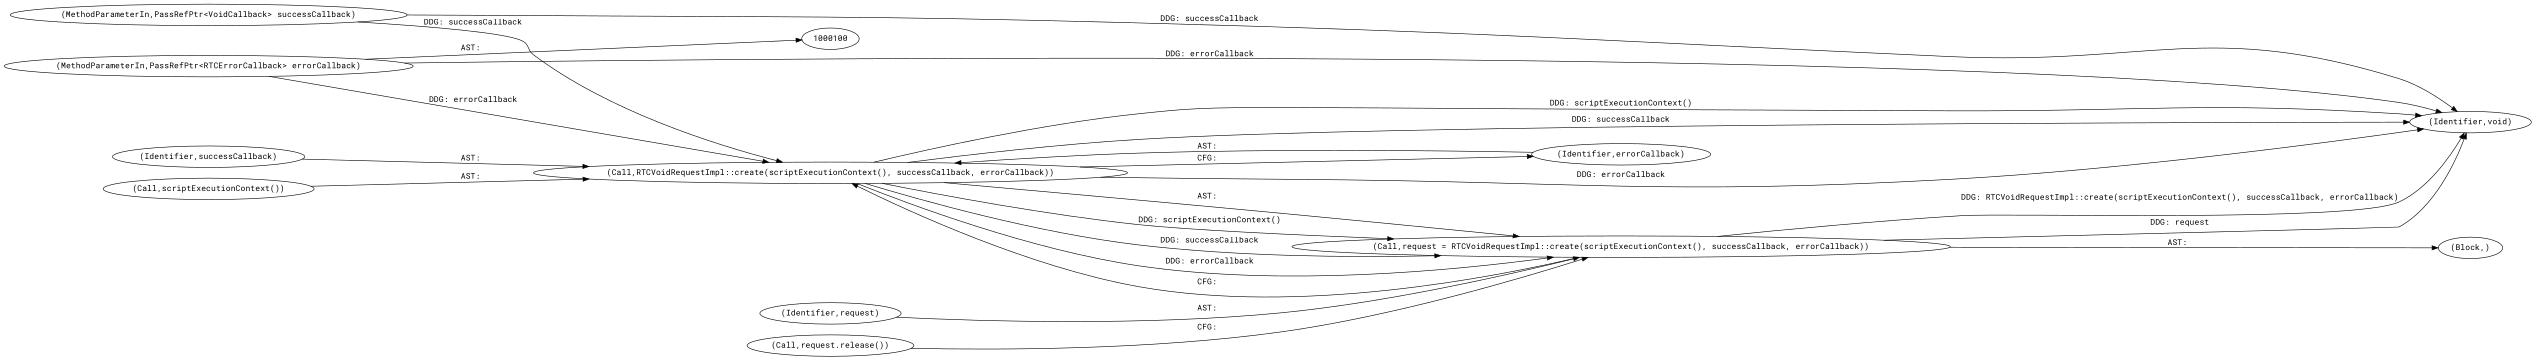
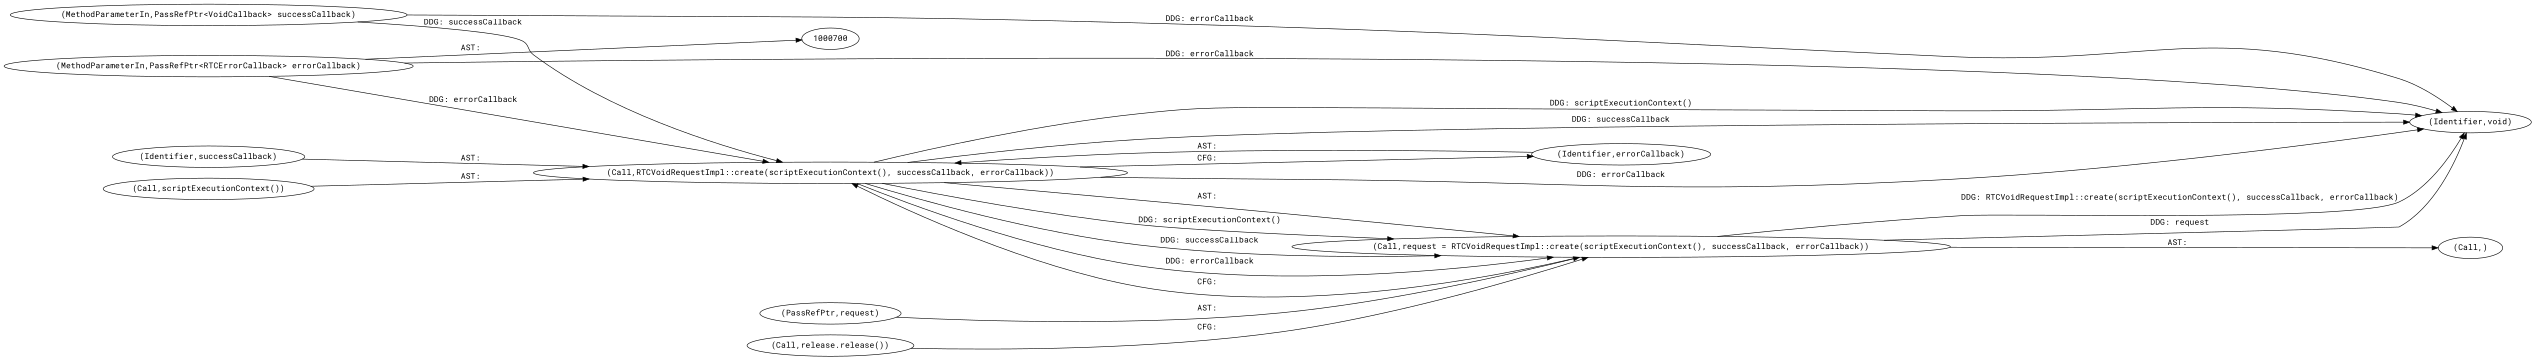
edge "(MethodParameterIn,PassRefPtr<VoidCallback> successCallback)" -> "(Identifier,void)": label "DDG: successCallback" -> "DDG: errorCallback"
node "1000100": label "1000100" -> "1000700"
node "(Block,)": label "(Block,)" -> "(Call,)"
node "(Identifier,request)": label "(Identifier,request)" -> "(PassRefPtr,request)"
node "(Call,request.release())": label "(Call,request.release())" -> "(Call,release.release())"
